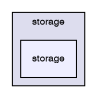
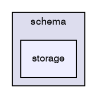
cluster "storage": label "storage" -> "schema"
